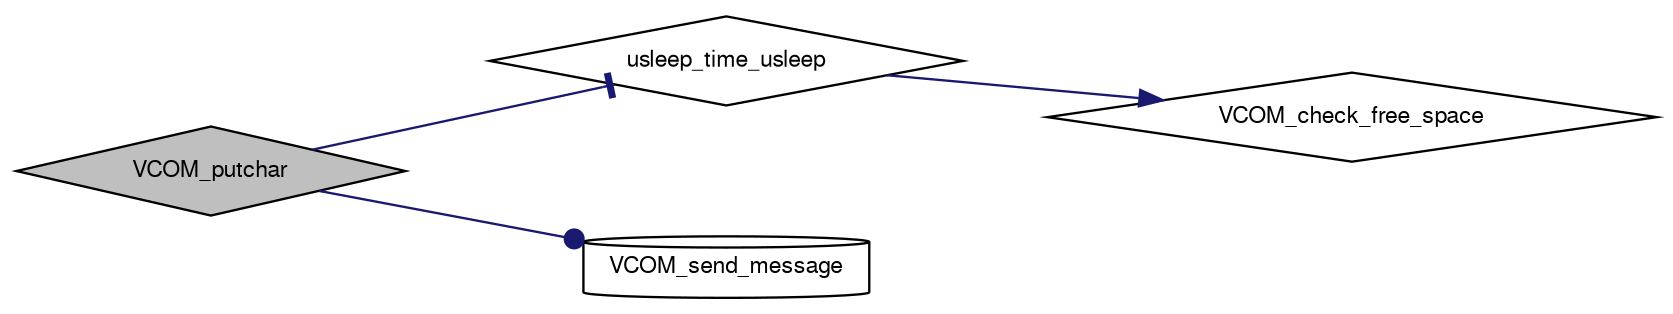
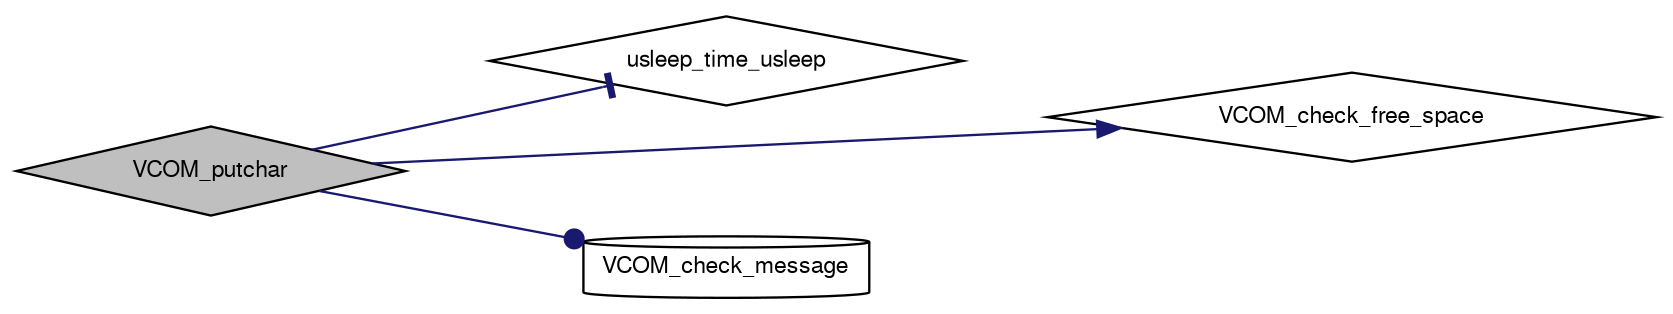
edge "usleep_time_usleep" -> "VCOM_check_free_space": now "VCOM_putchar" -> "VCOM_check_free_space"
node "VCOM_send_message": label "VCOM_send_message" -> "VCOM_check_message"
